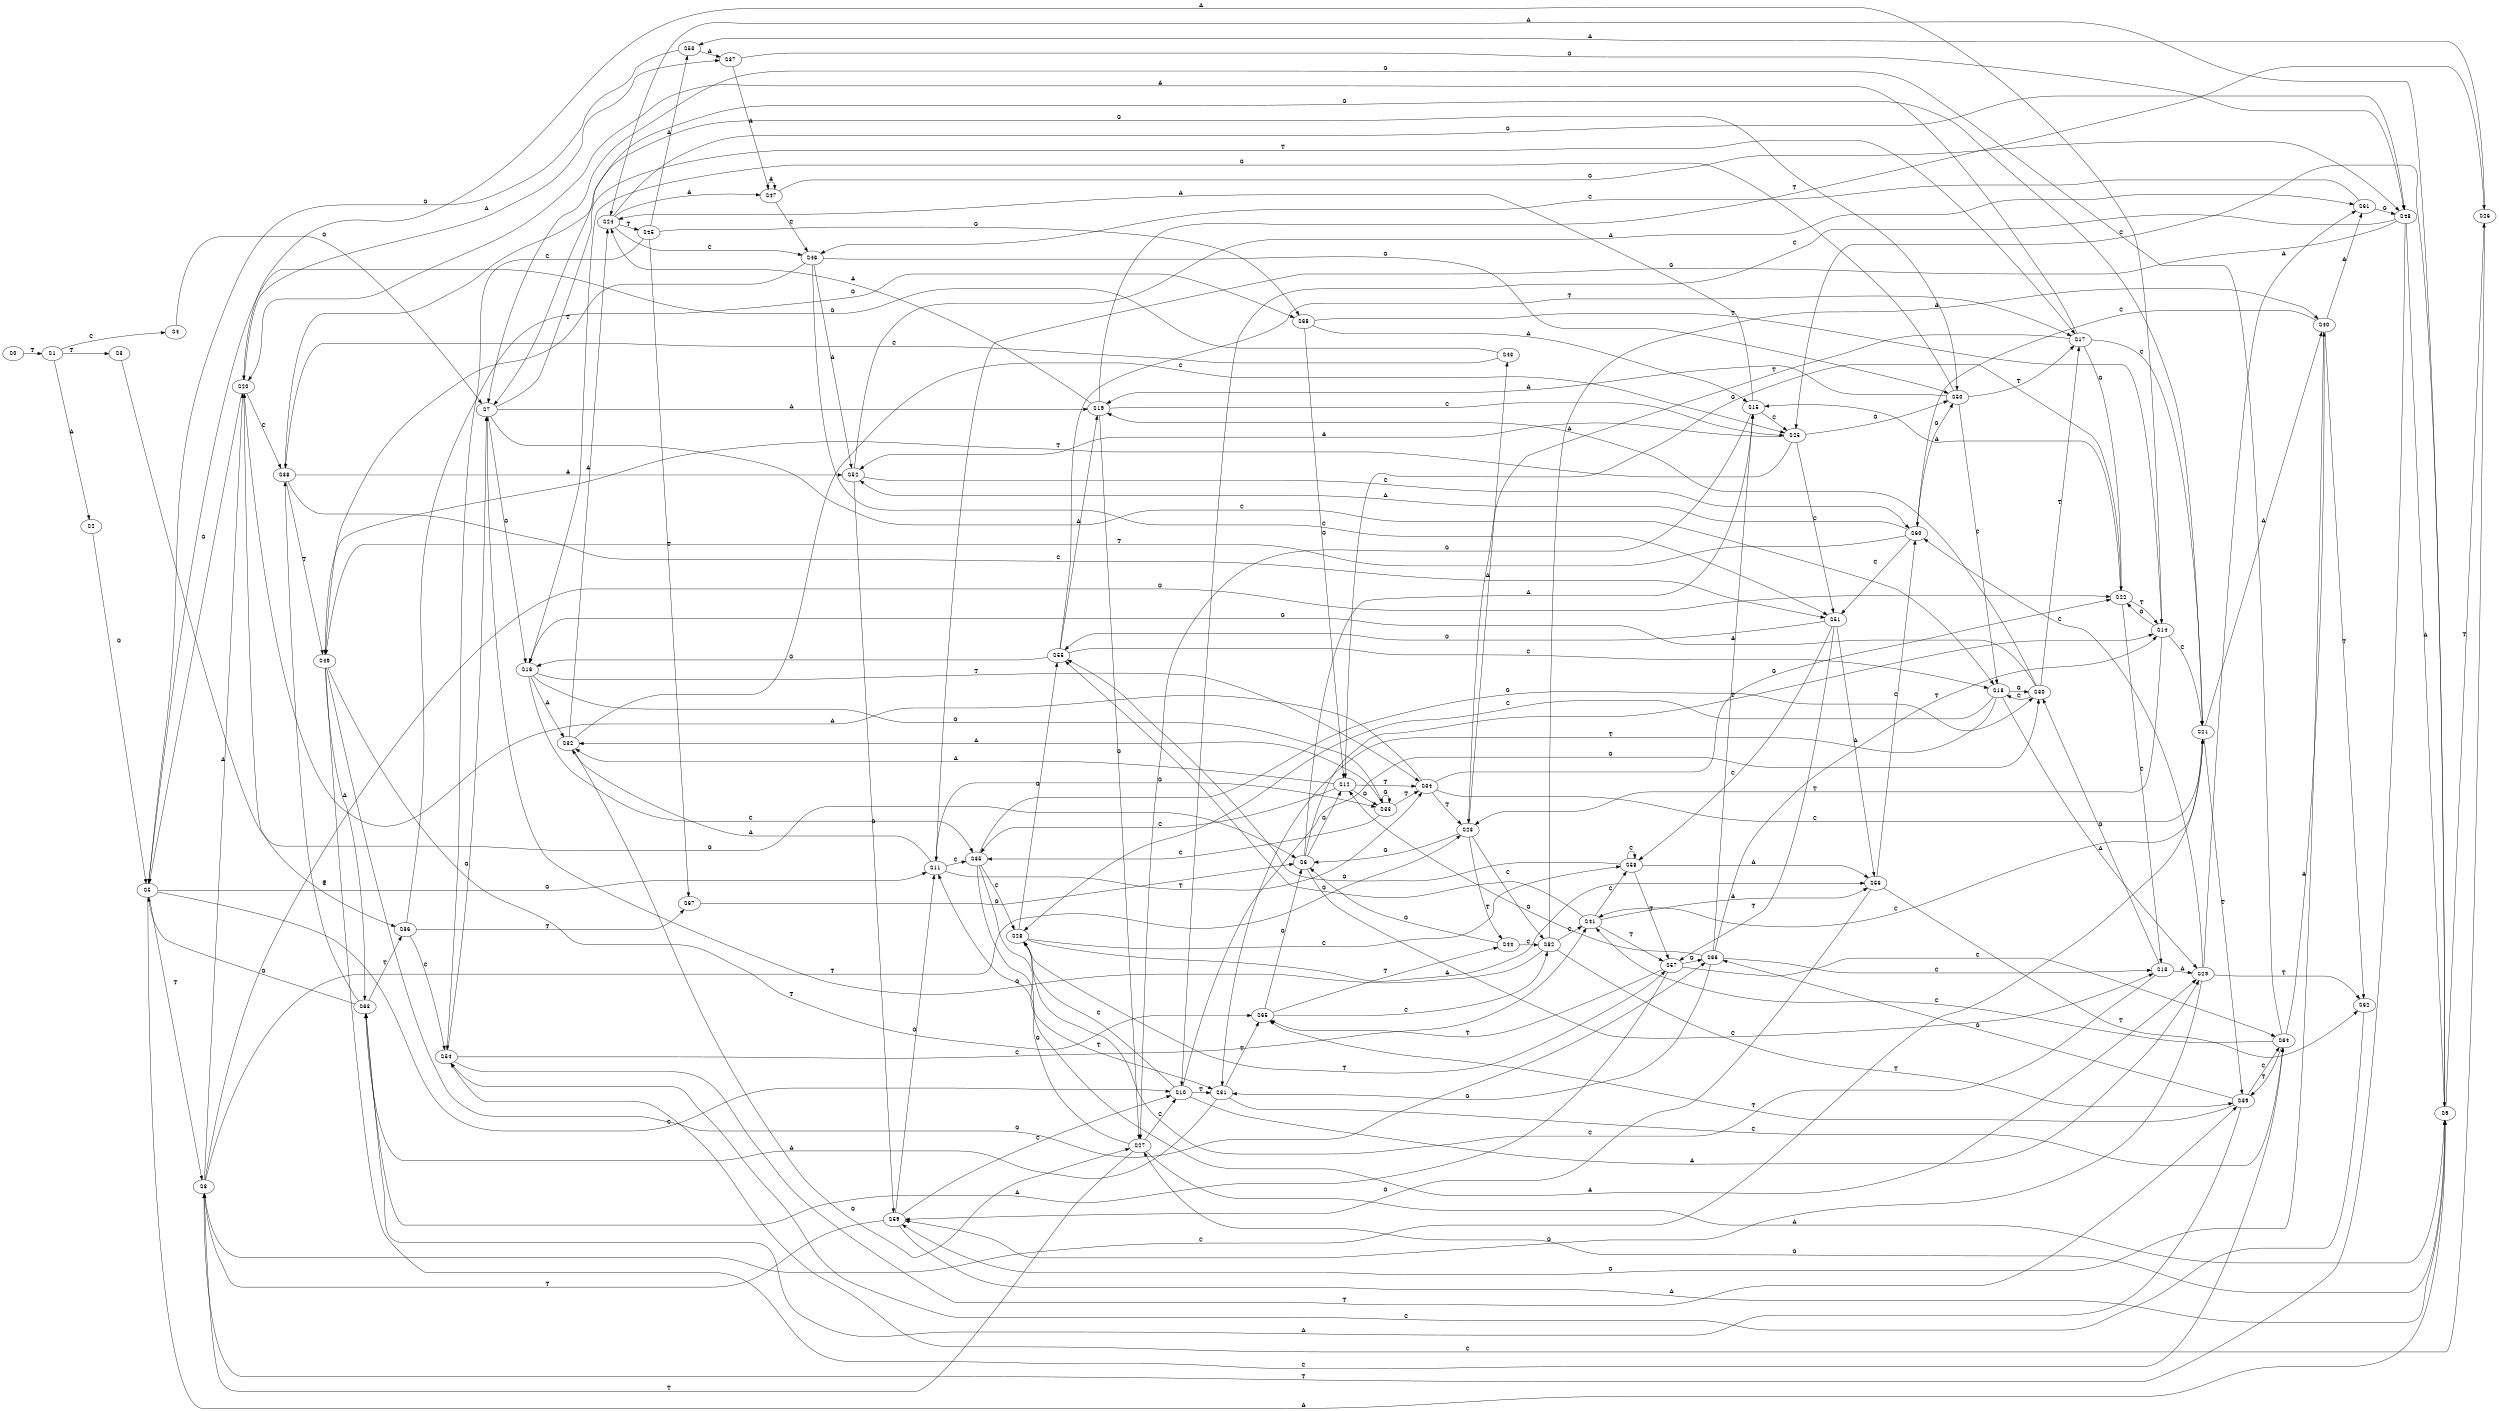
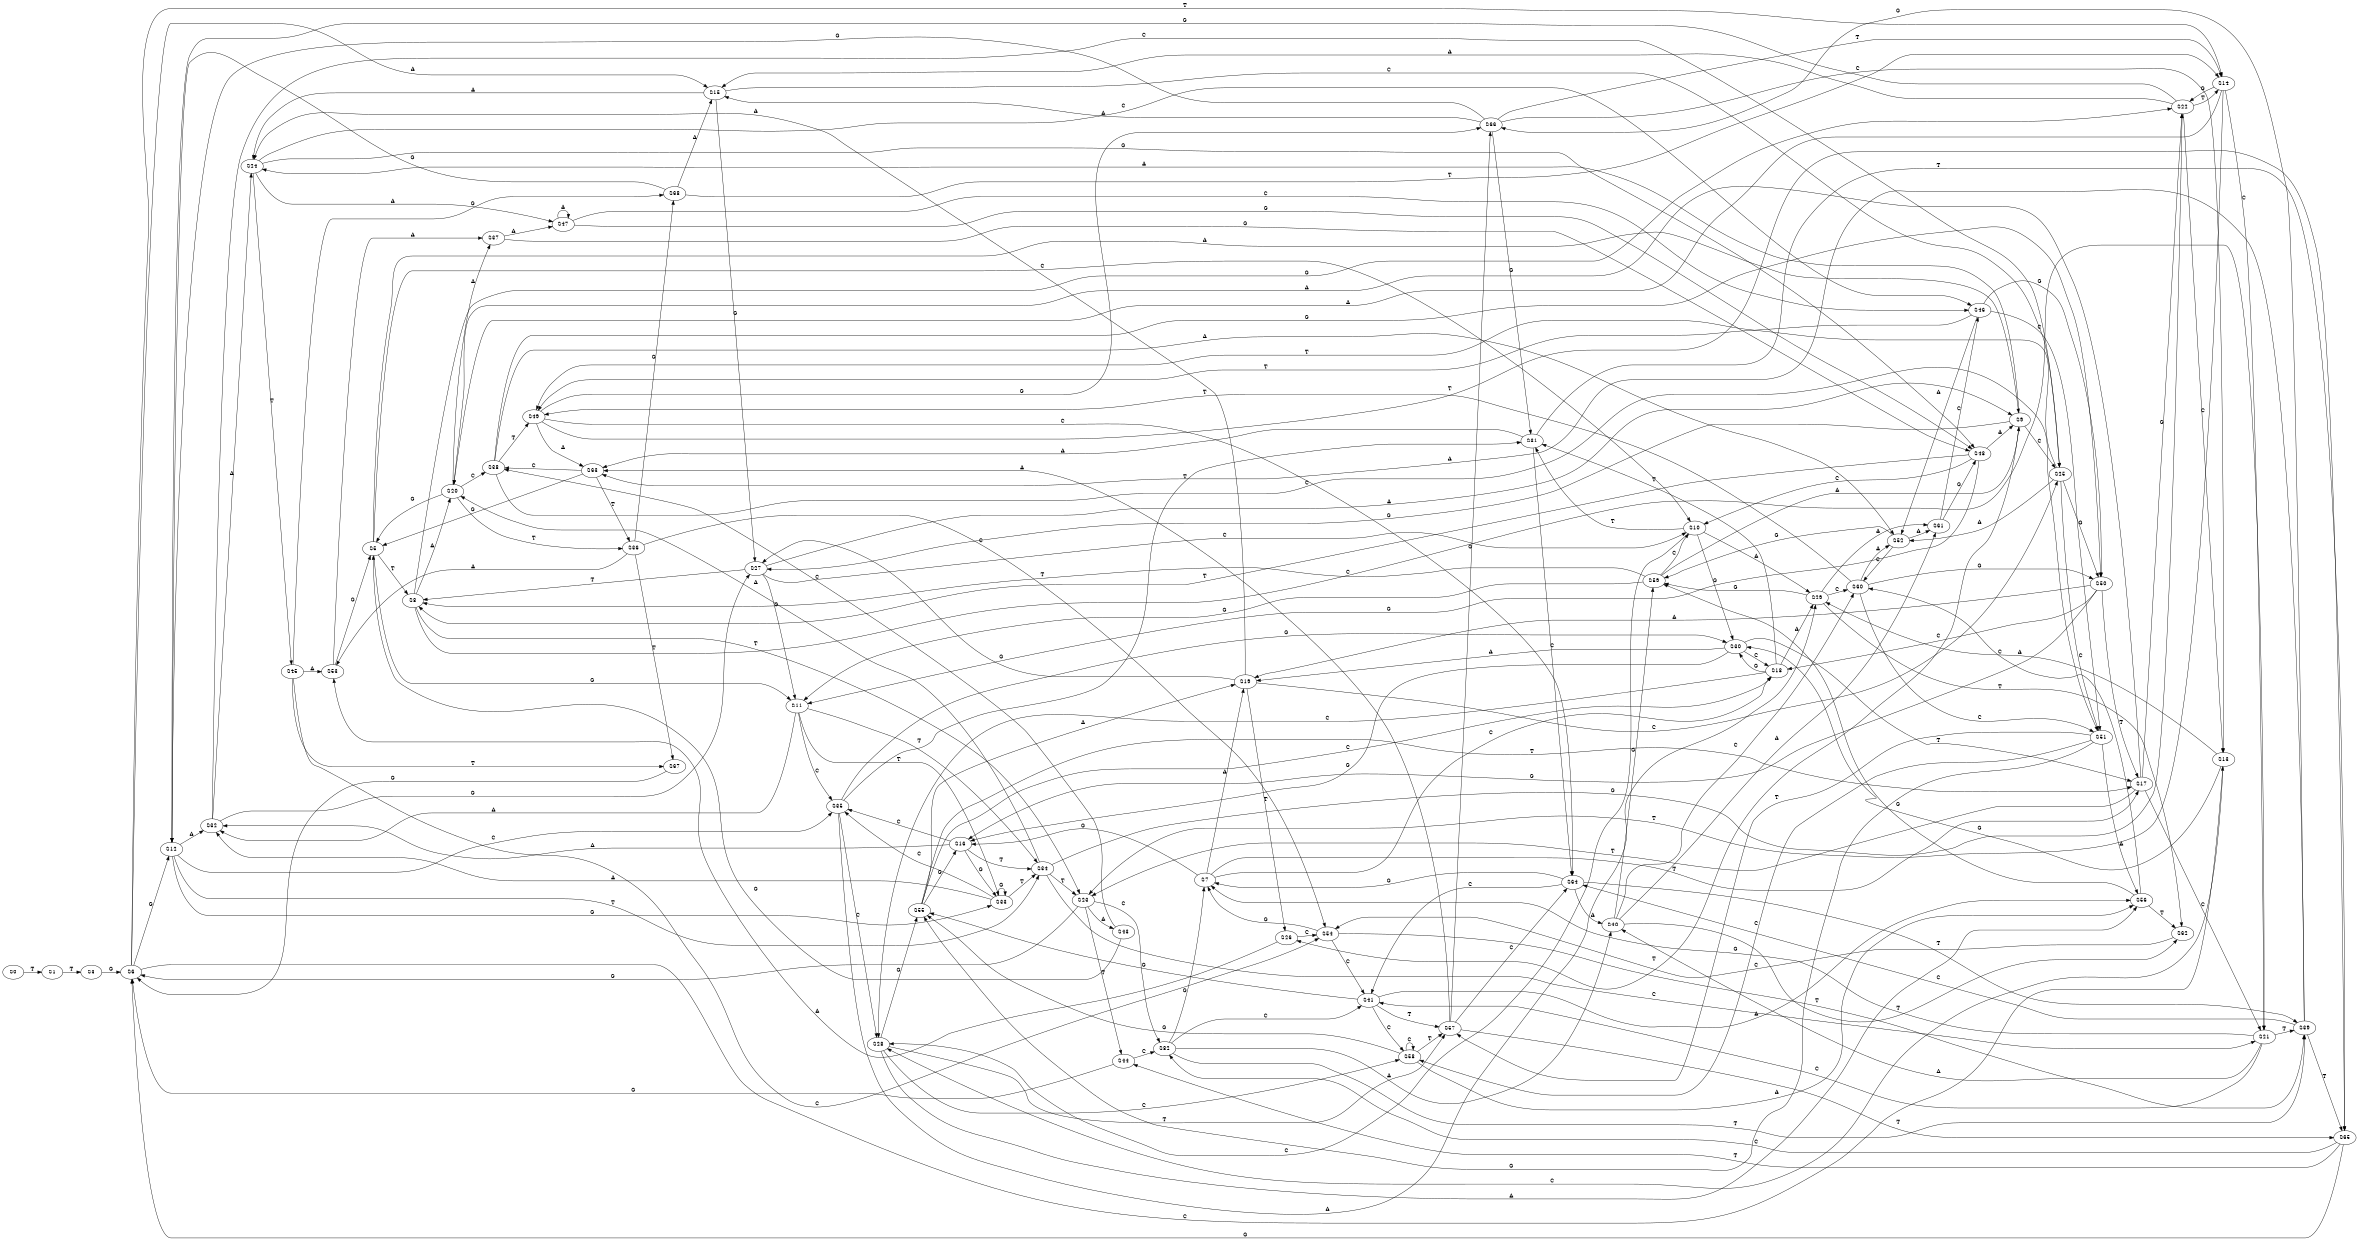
node "S4": removed
node "S2": removed
edge "S36" -> "S53": added, label "A"
edge "S11" -> "S33": label "G" -> "T"
